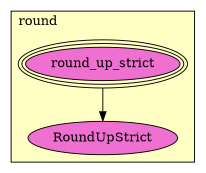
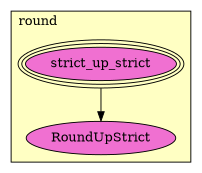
node "round_up_strict": label "round_up_strict" -> "strict_up_strict"
